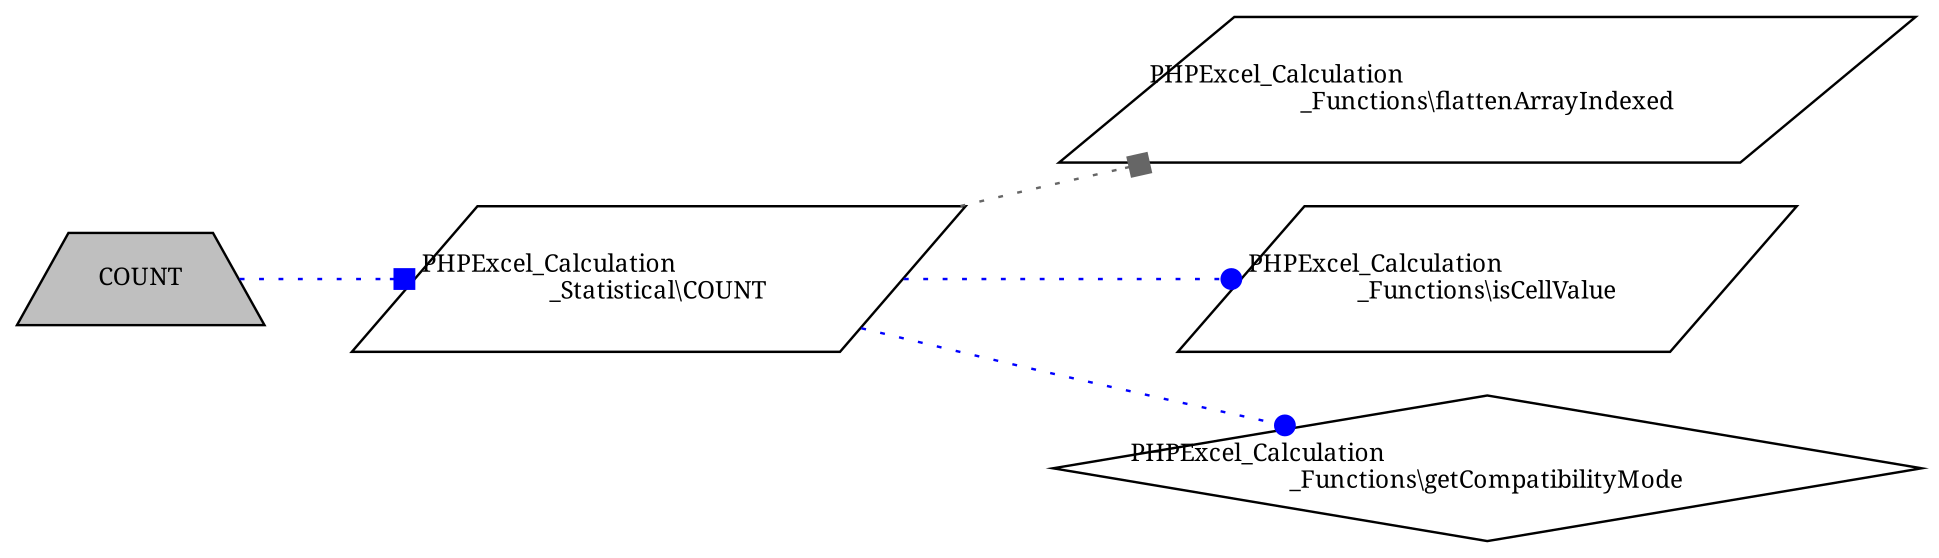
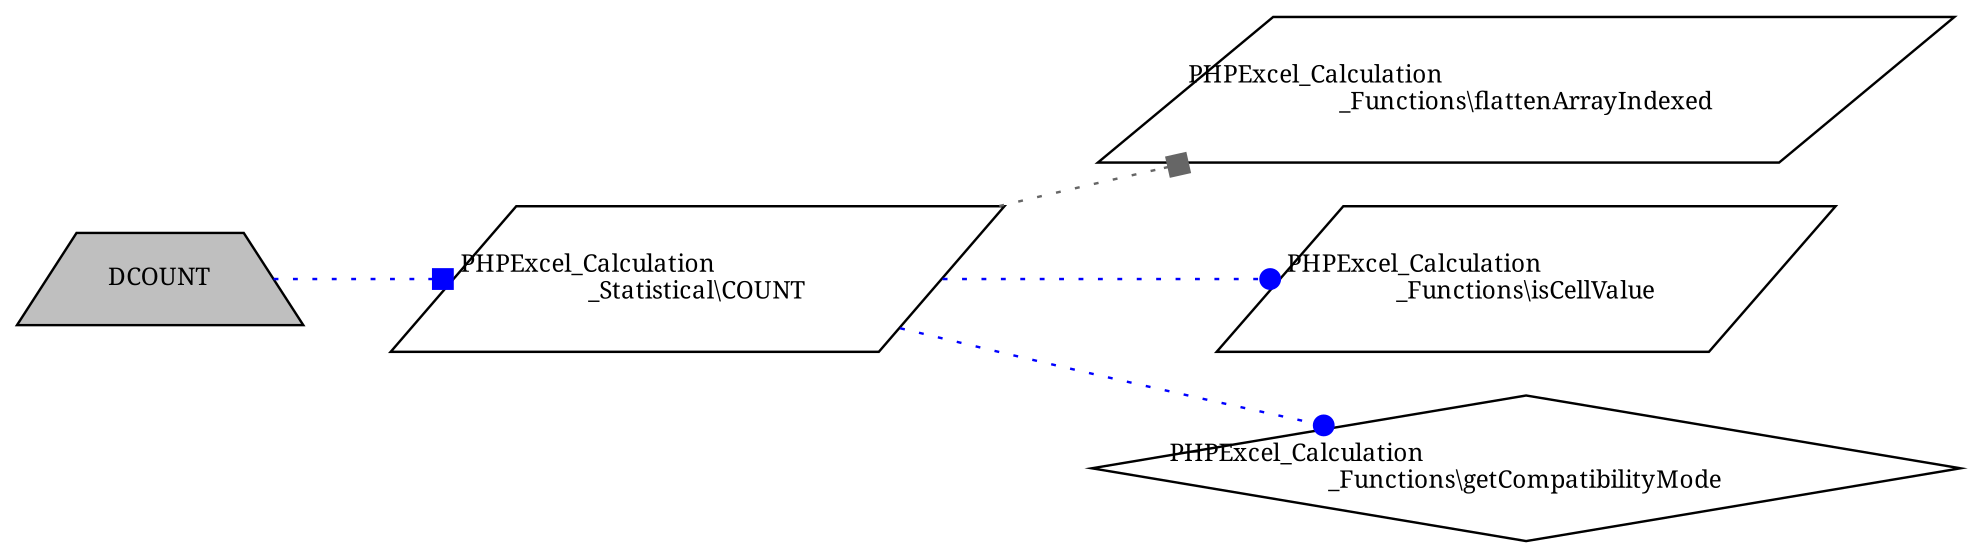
node "COUNT": label "COUNT" -> "DCOUNT"
